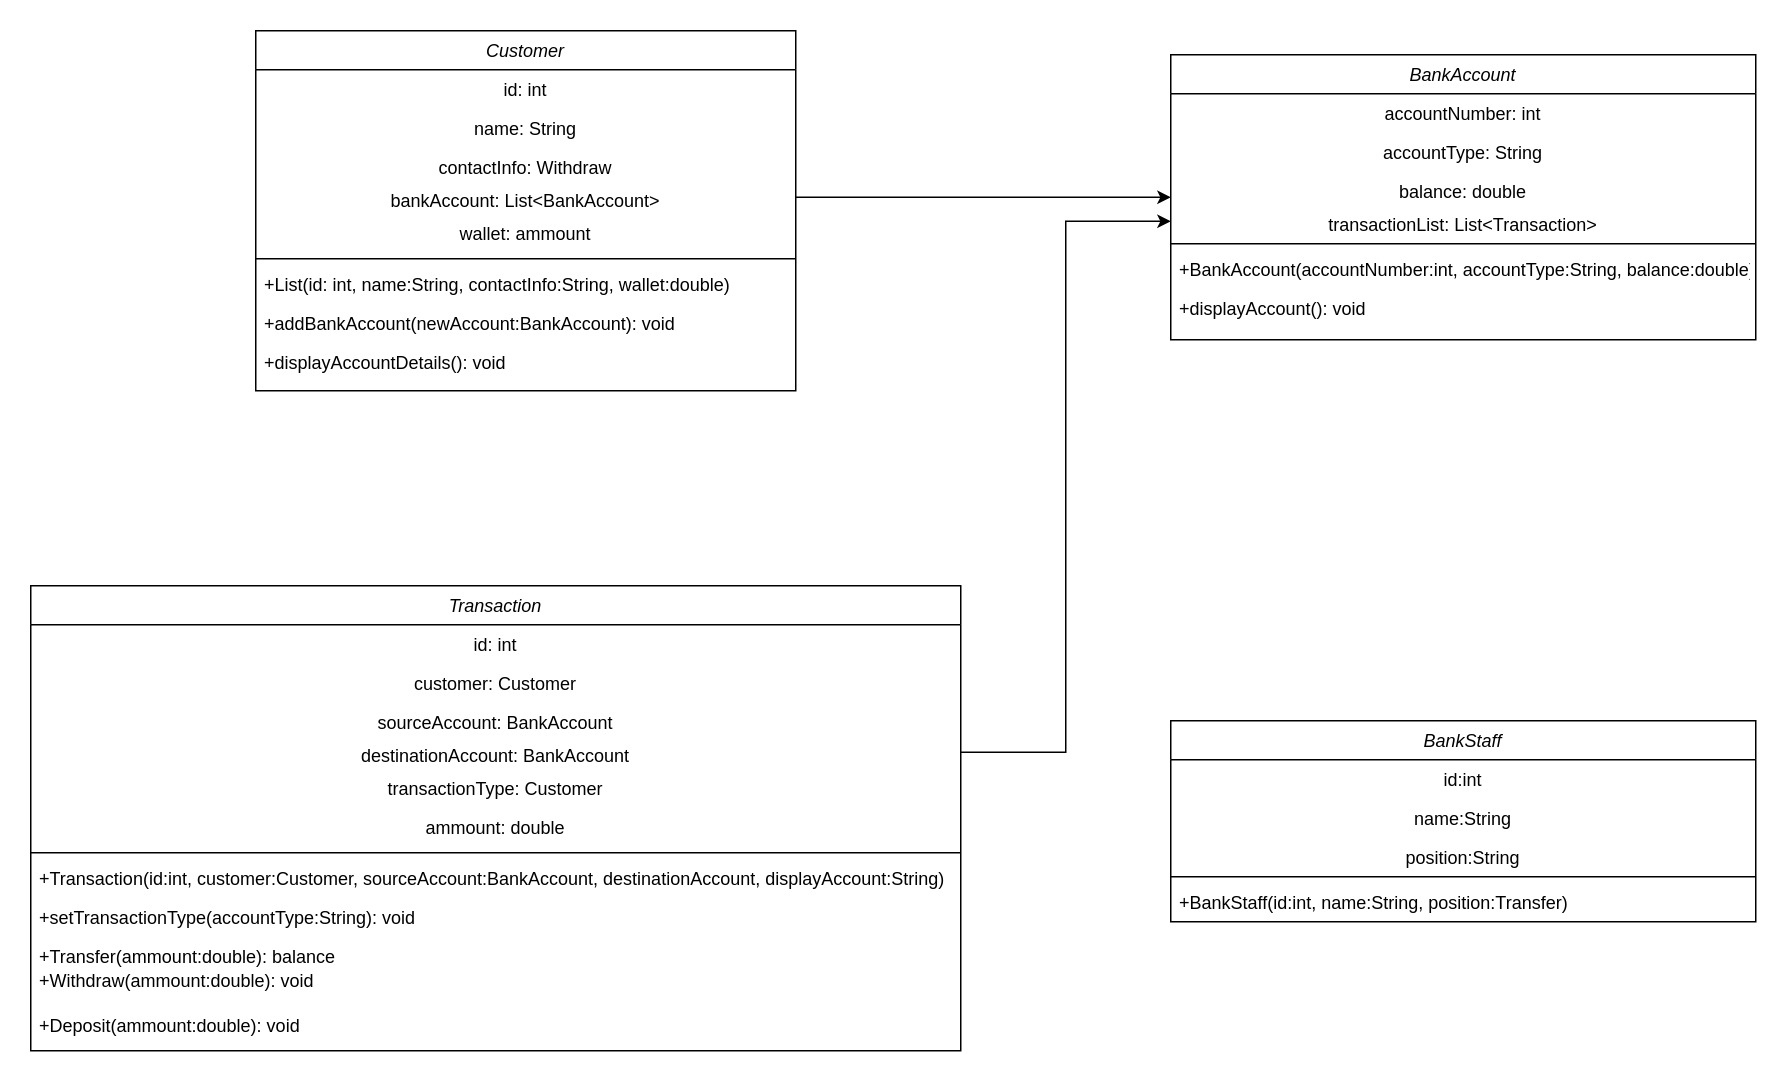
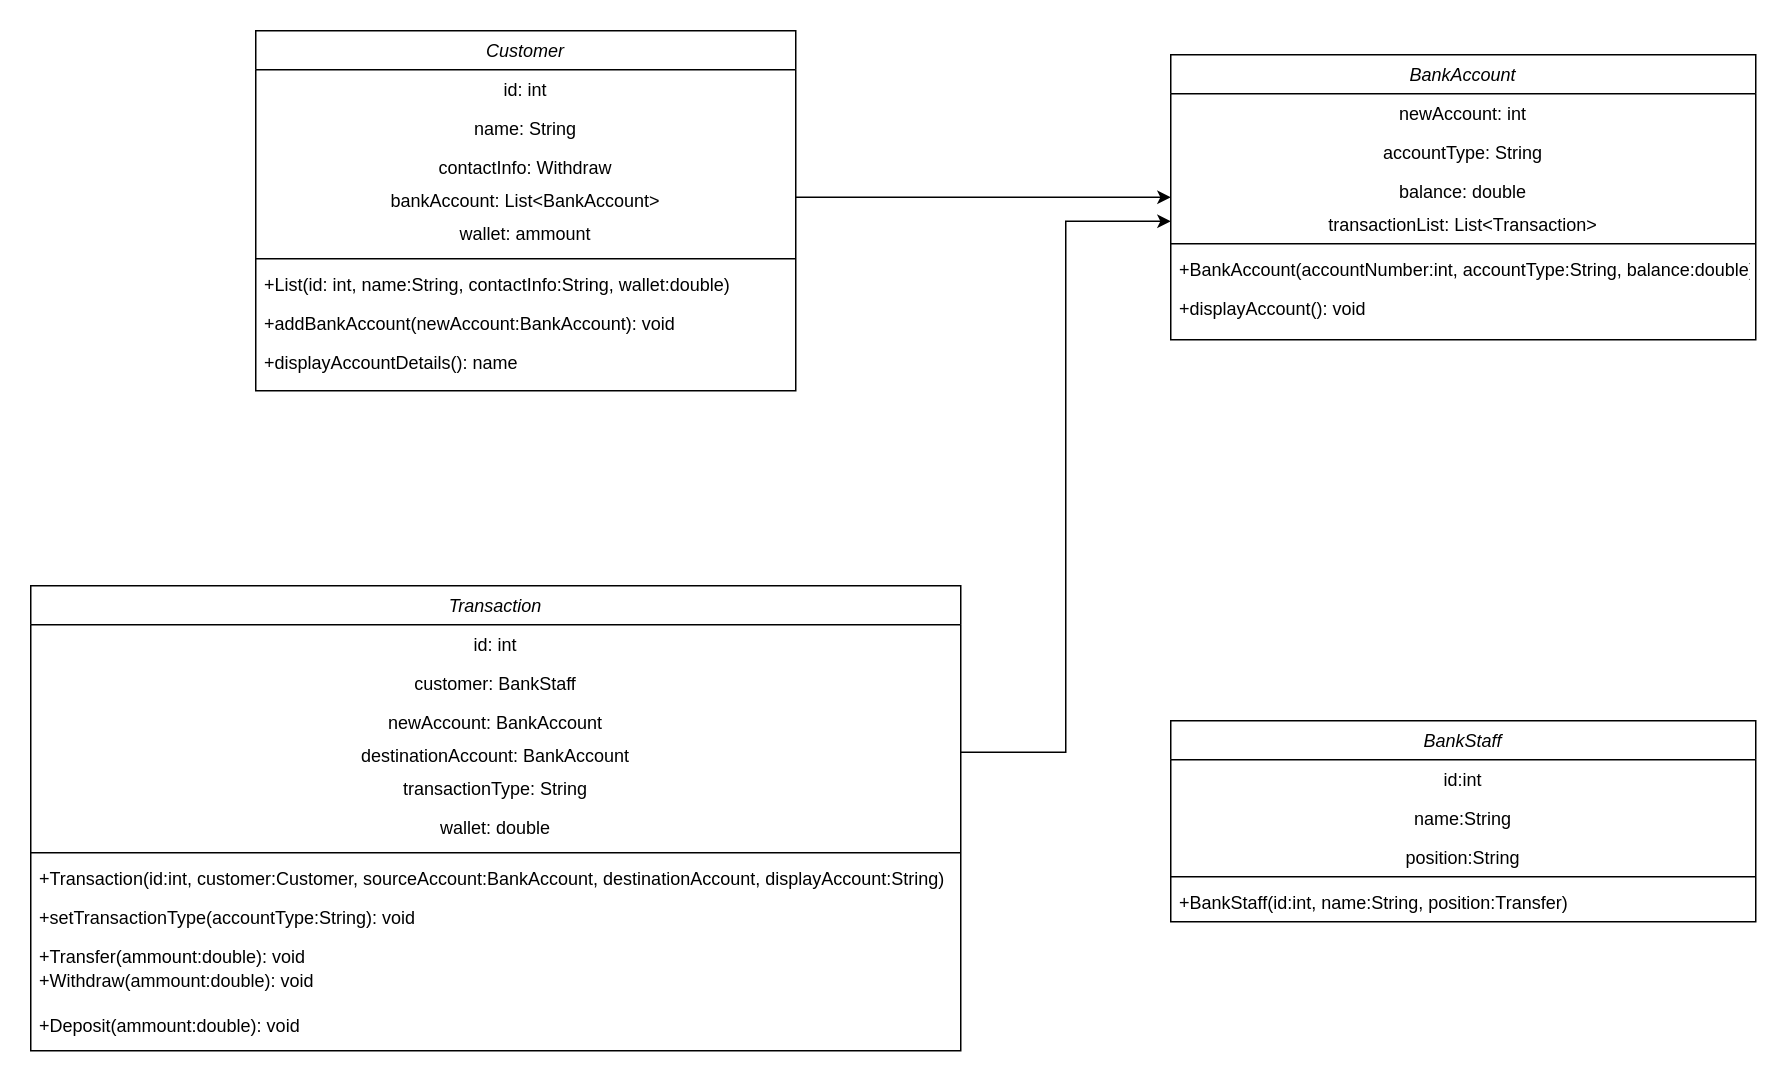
node "accountNumber: int": label "accountNumber: int" -> "newAccount: int"
node "+displayAccountDetails(): void": label "+displayAccountDetails(): void" -> "+displayAccountDetails(): name"
node "customer: Customer": label "customer: Customer" -> "customer: BankStaff"
node "sourceAccount: BankAccount": label "sourceAccount: BankAccount" -> "newAccount: BankAccount"
node "transactionType: Customer": label "transactionType: Customer" -> "transactionType: String"
node "ammount: double": label "ammount: double" -> "wallet: double"
node "+Transfer(ammount:double): balance": label "+Transfer(ammount:double): balance" -> "+Transfer(ammount:double): void"
